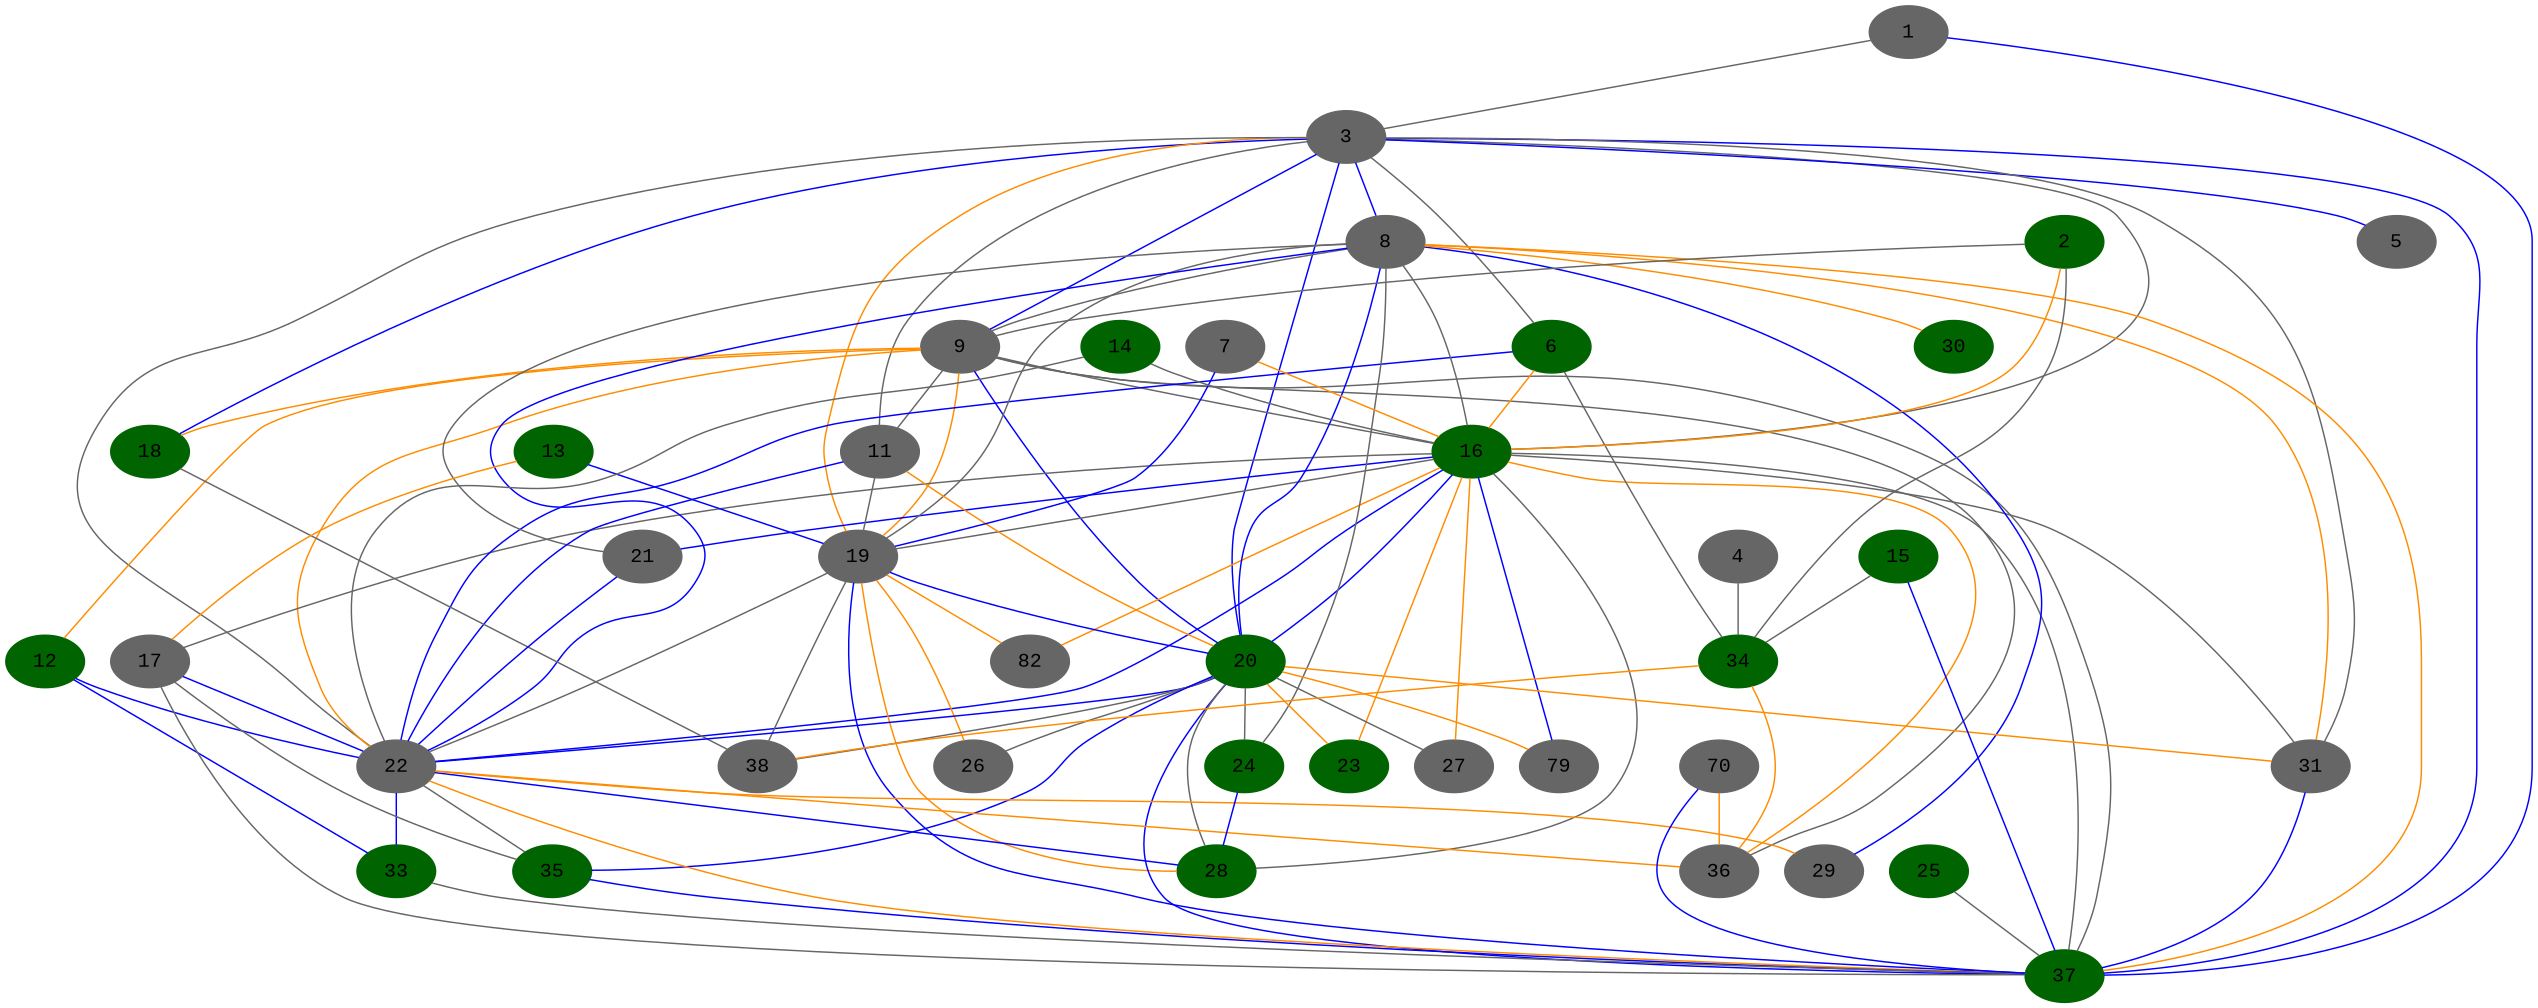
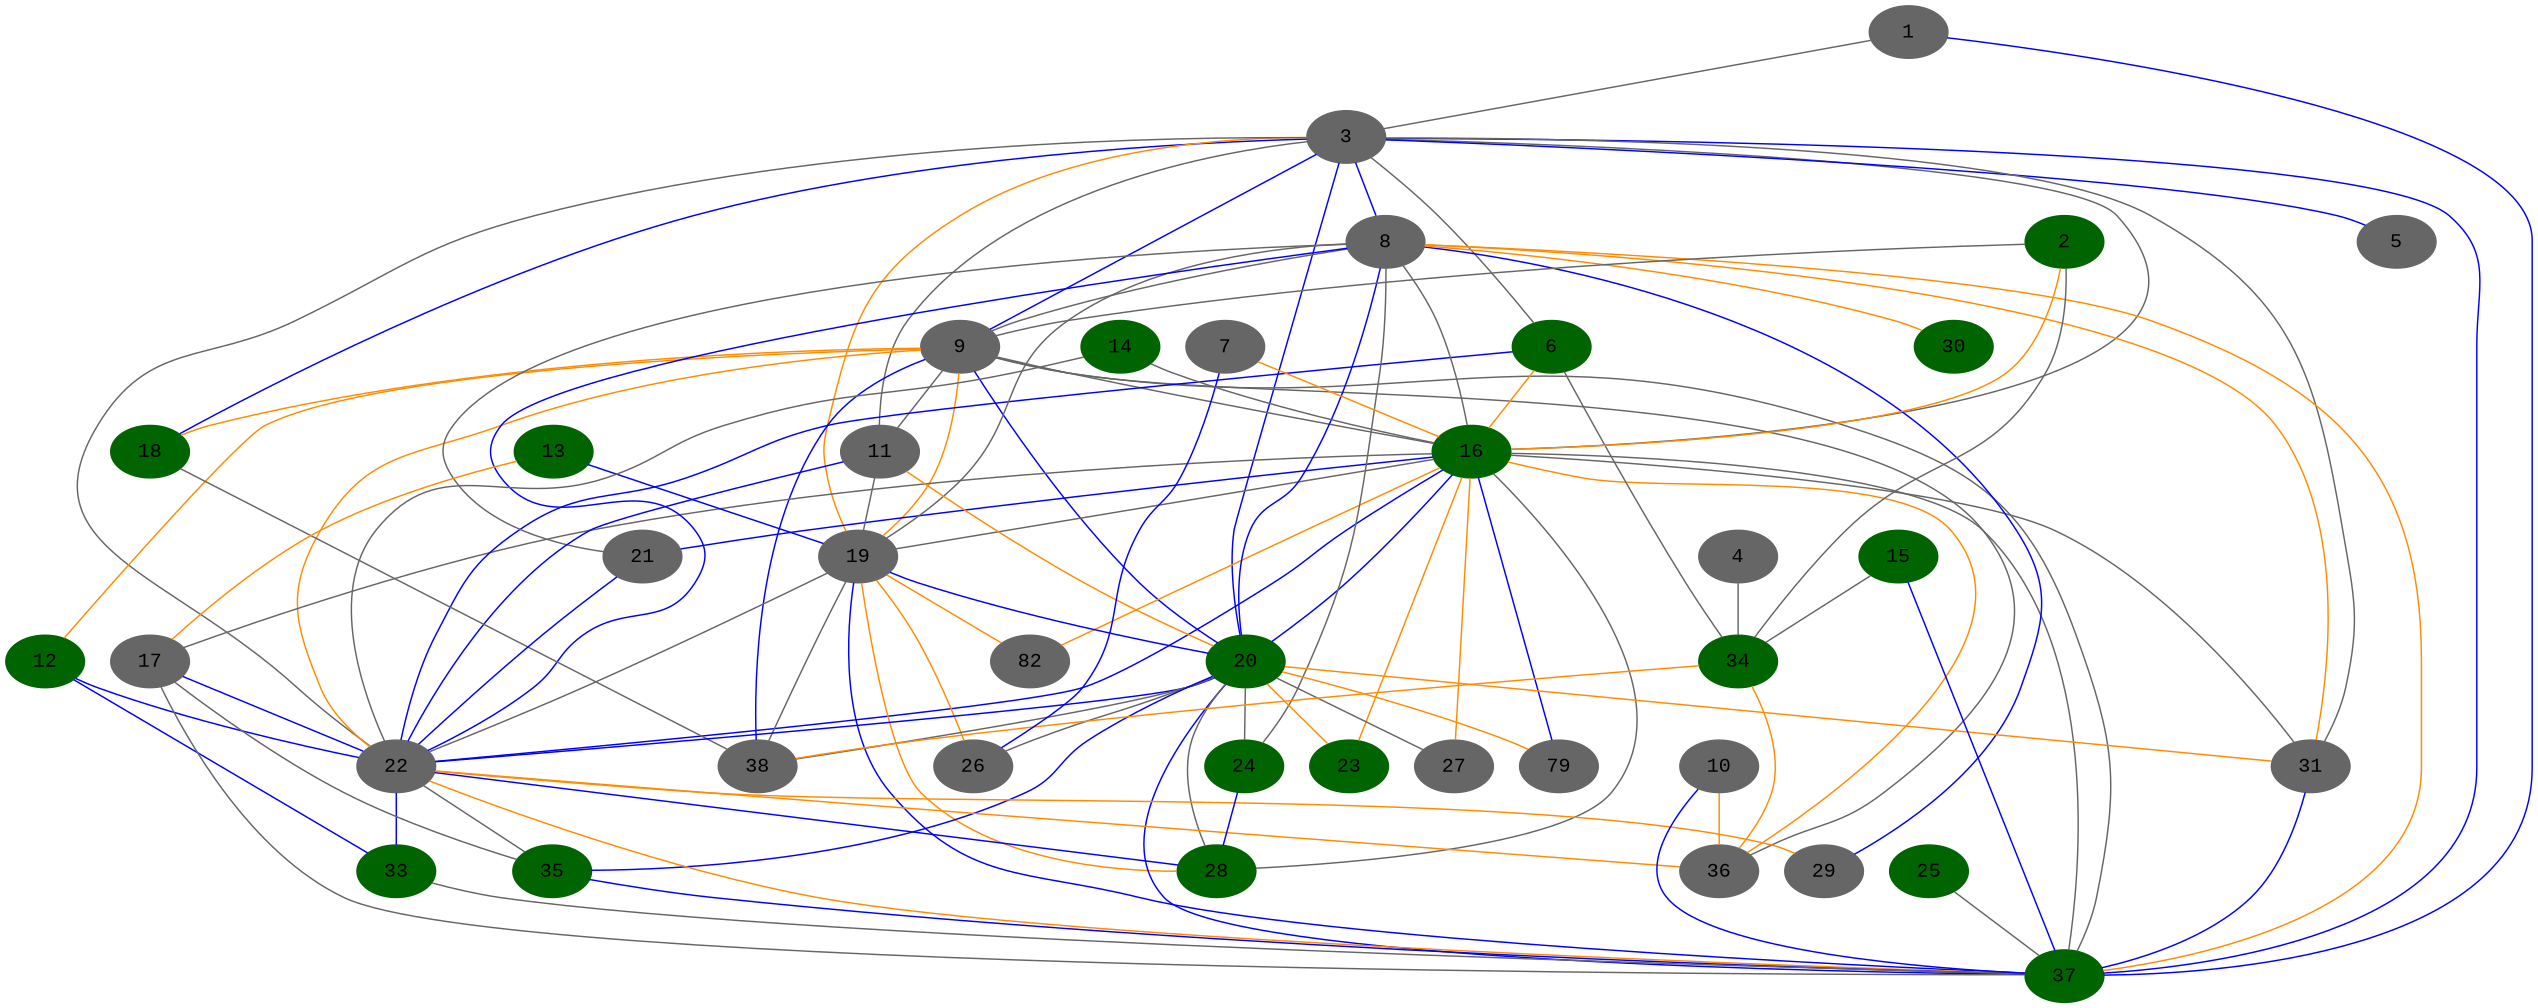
edge "7" -- "19": now "7" -- "26"
edge "9" -- "38": added
node "70": label "70" -> "10"
